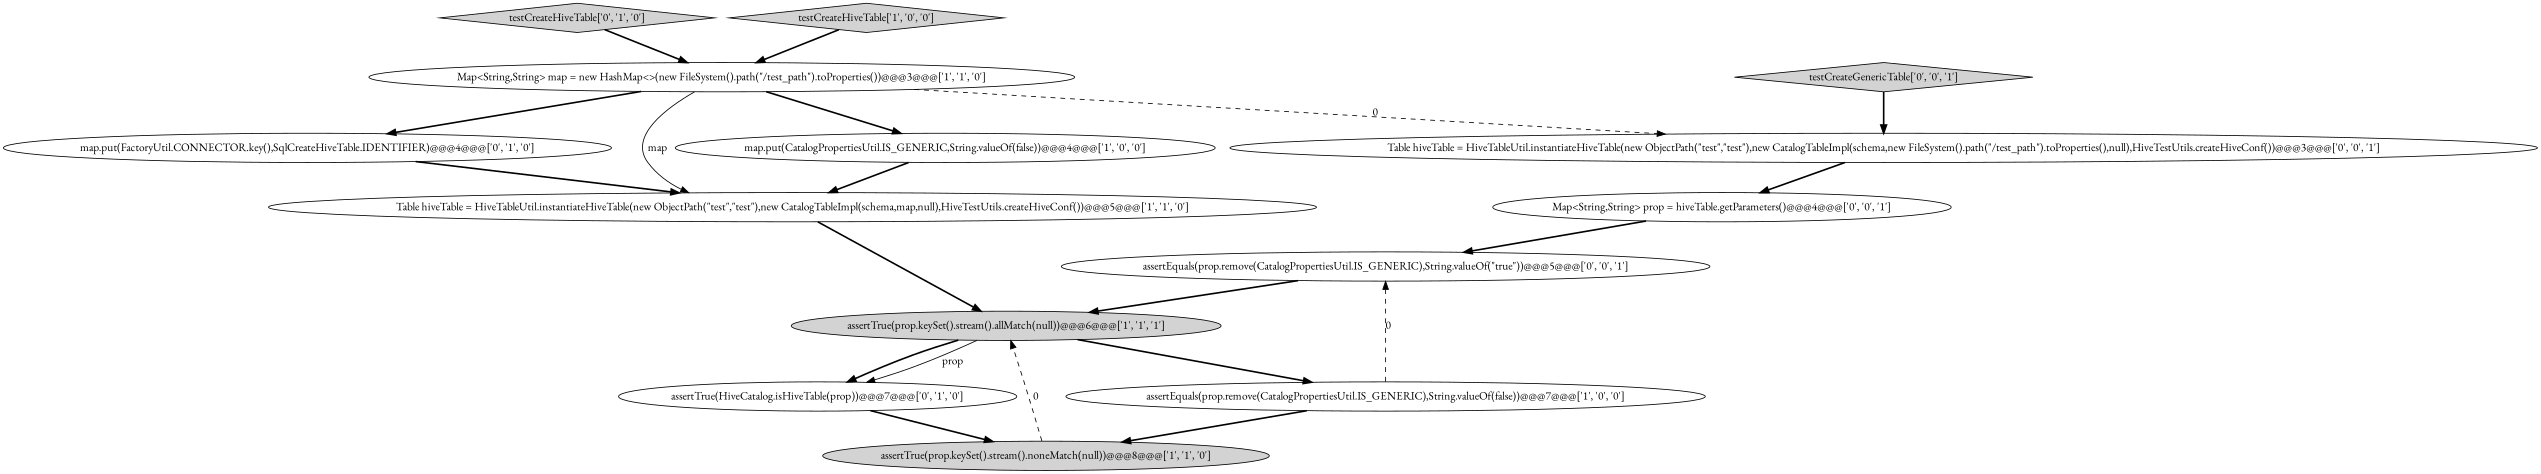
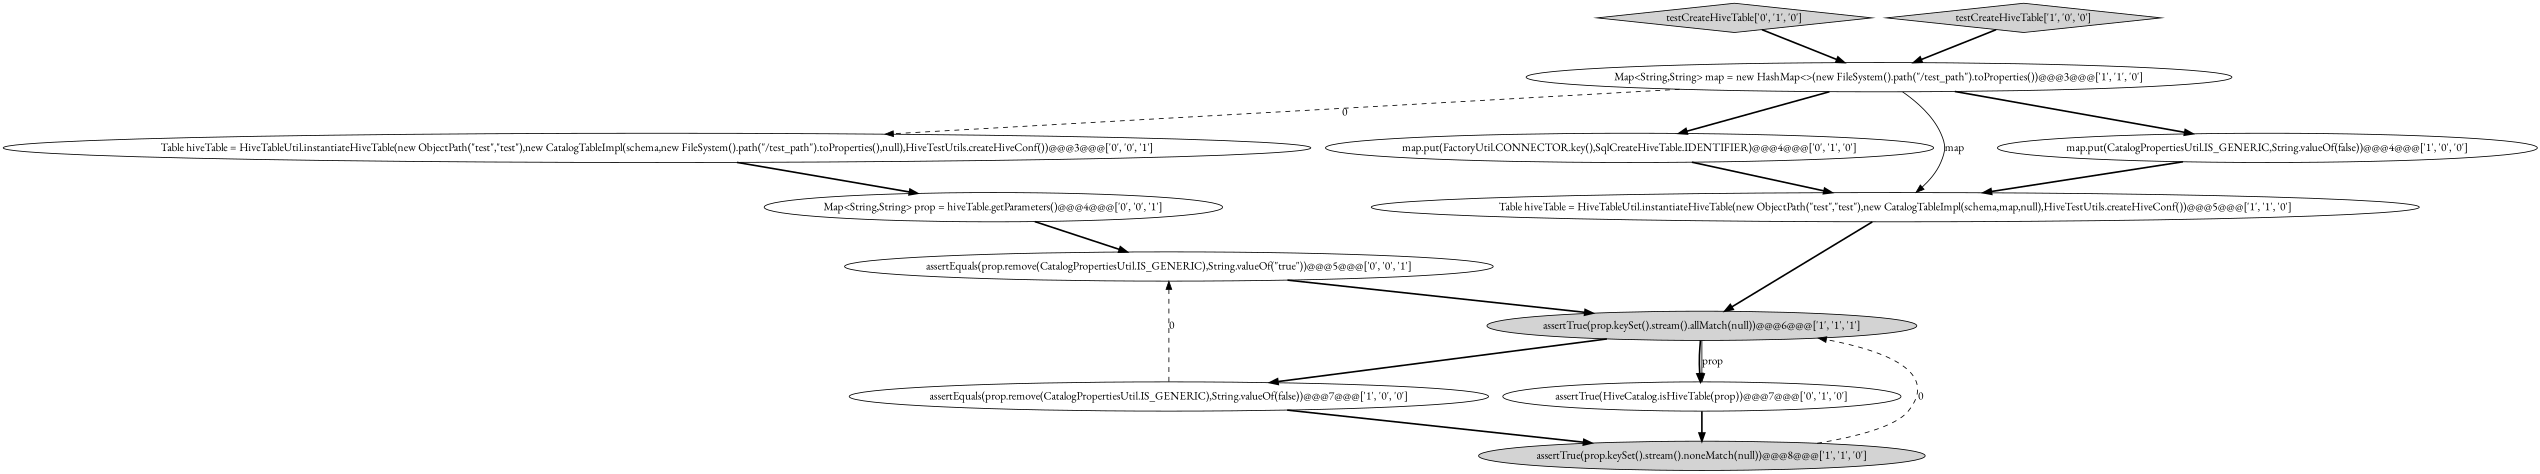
node "testCreateGenericTable['0', '0', '1']": removed
